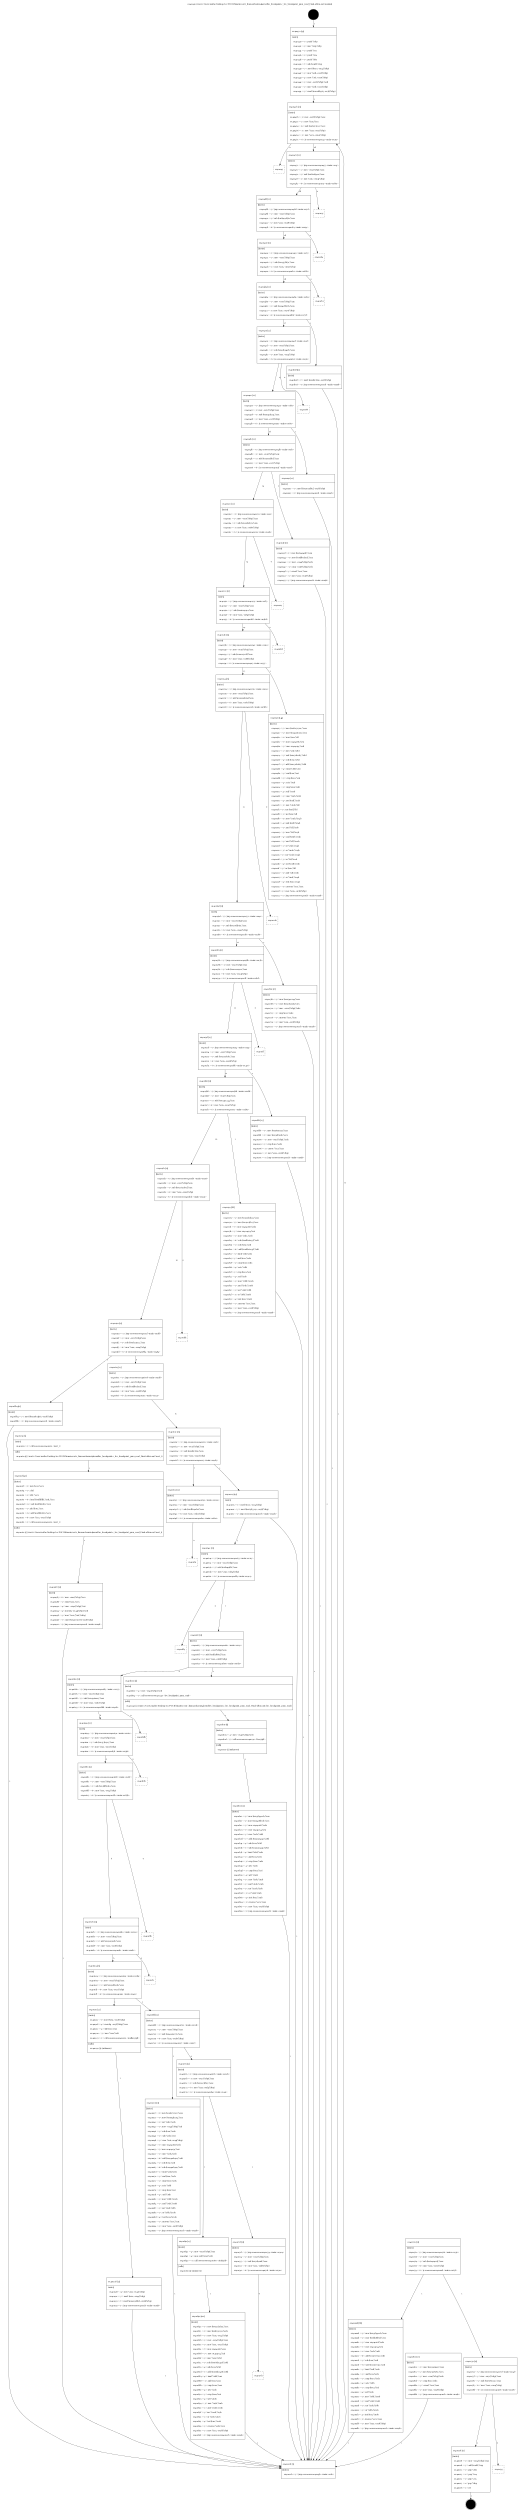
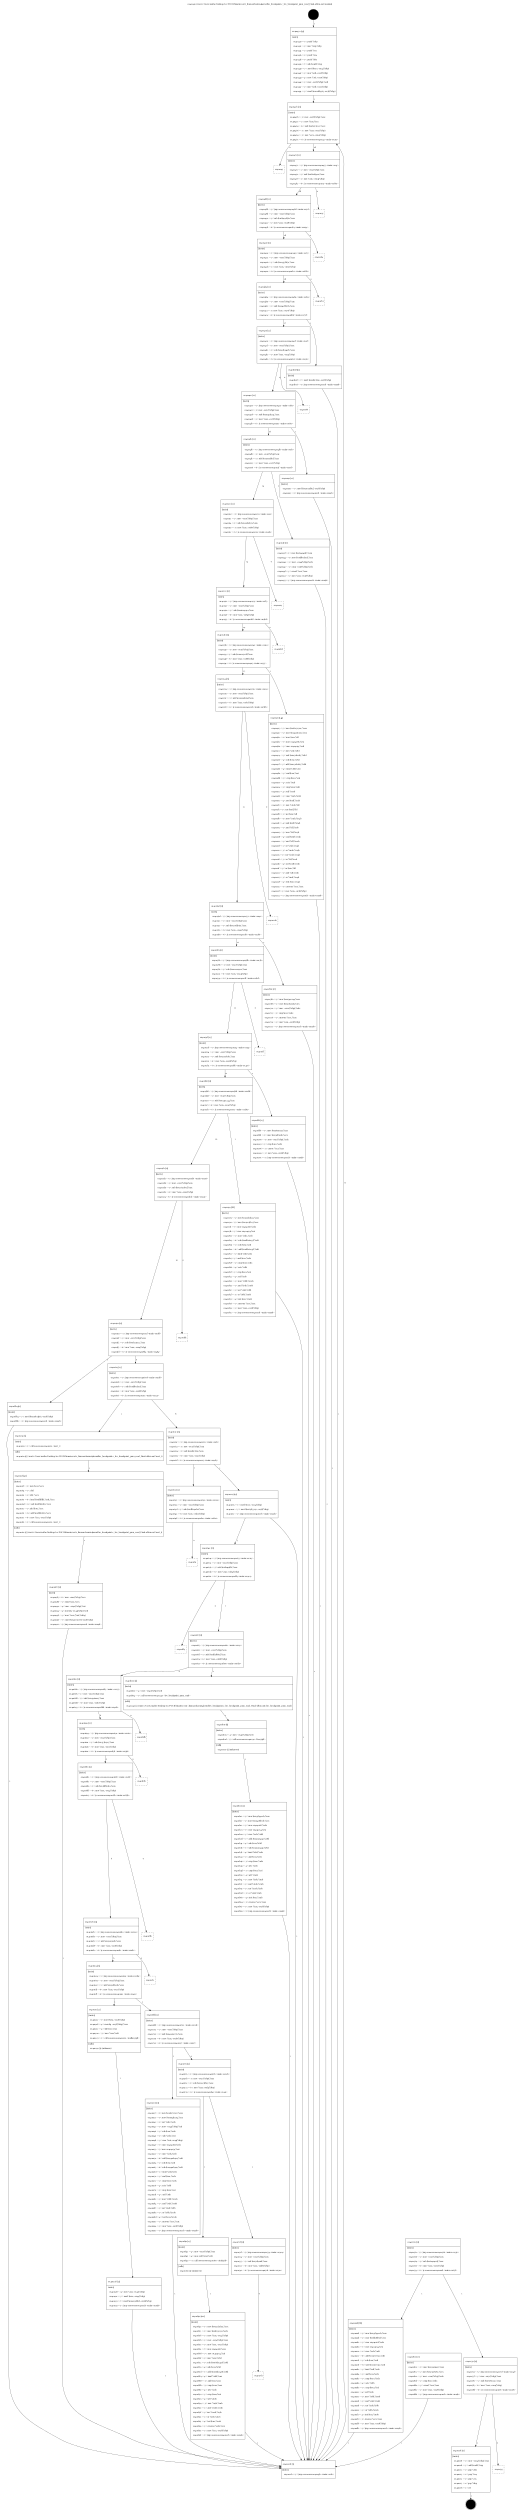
edge "0x401603 [25]" -> "0x40195a [5]": added, label "1"
